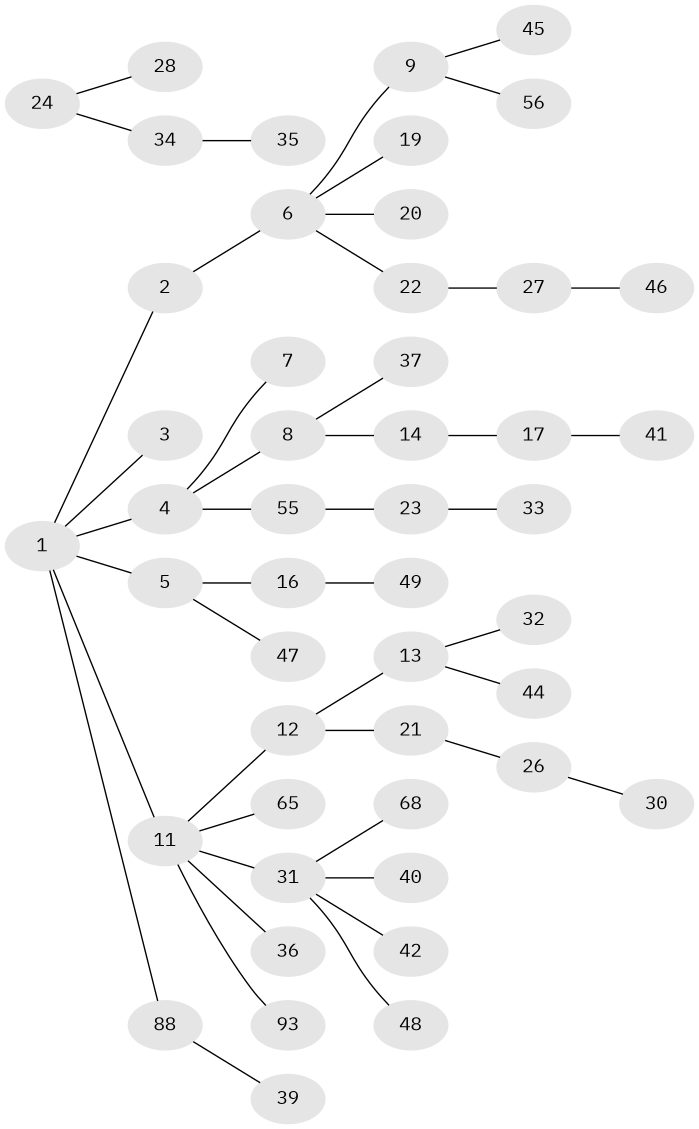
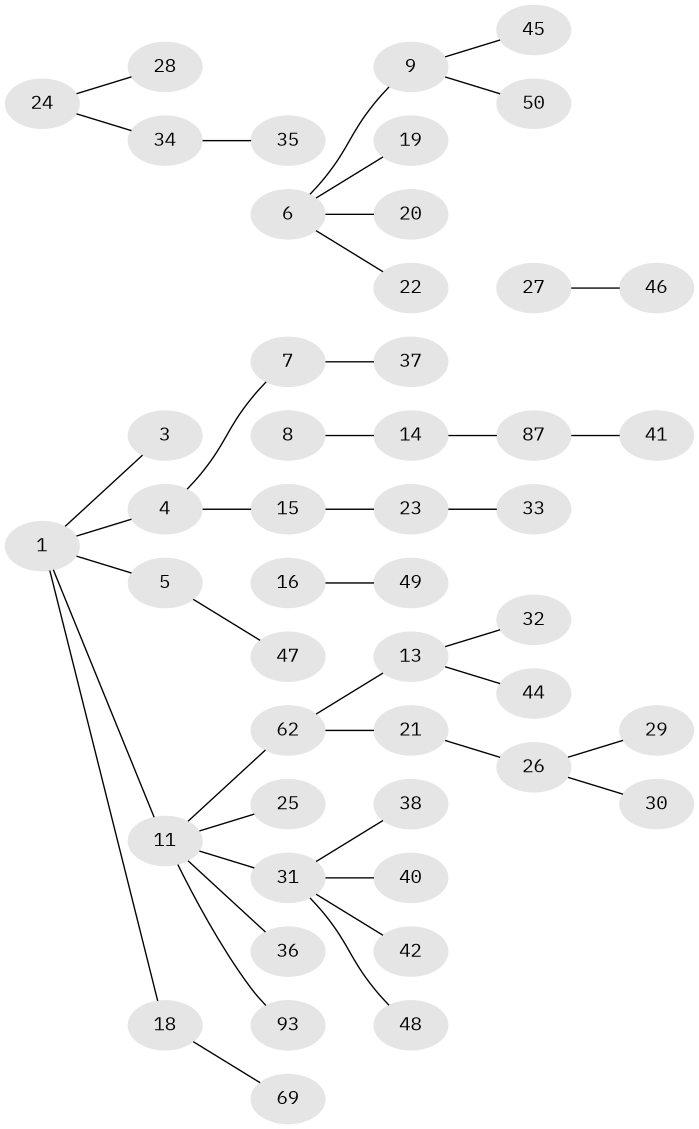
node "56": label "56" -> "50"
node "2": removed
edge "22" -- "27": removed
edge "37" -- "8": now "37" -- "7"
node "17": label "17" -> "87"
edge "8" -- "4": removed
node "55": label "55" -> "15"
edge "5" -- "16": removed
node "12": label "12" -> "62"
node "29": added
node "65": label "65" -> "25"
node "68": label "68" -> "38"
node "88": label "88" -> "18"
node "39": label "39" -> "69"
